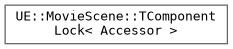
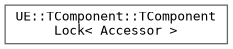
node "UE::MovieScene::TComponent Lock< Accessor >": label "UE::MovieScene::TComponent Lock< Accessor >" -> "UE::TComponent::TComponent Lock< Accessor >"
